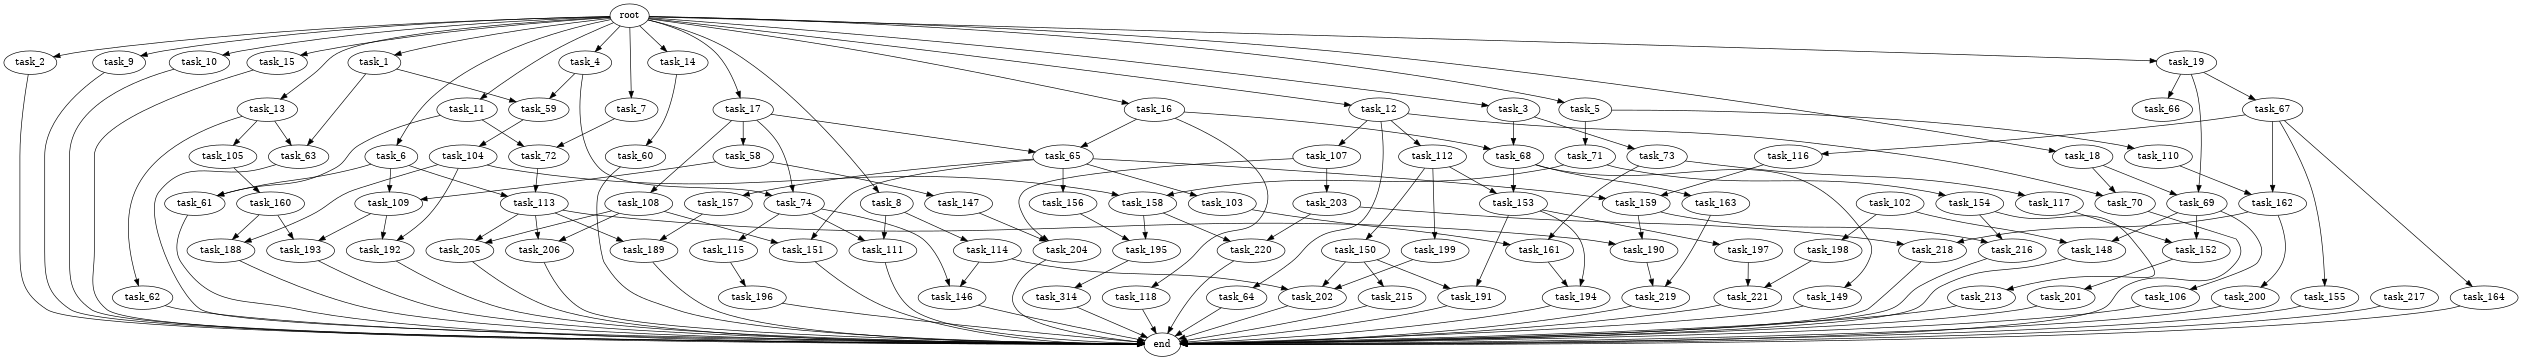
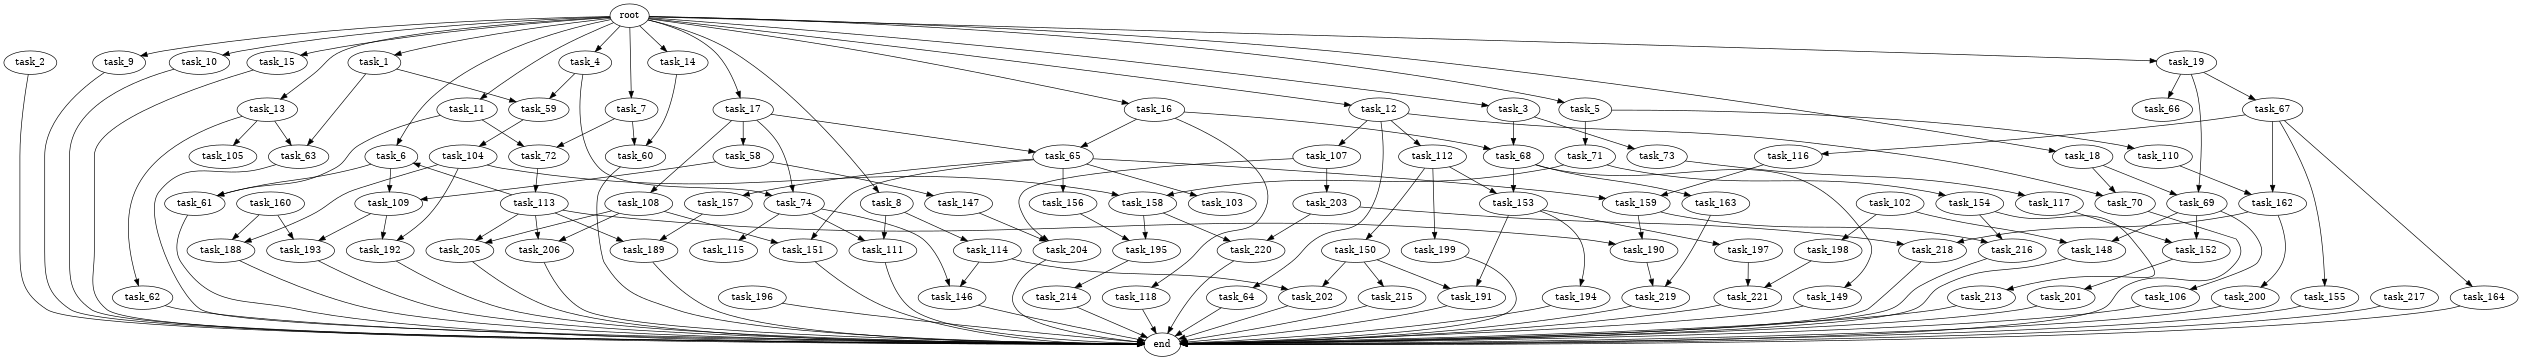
edge "root" -> "task_2": removed
edge "task_7" -> "task_60": added
edge "task_105" -> "task_160": removed
edge "task_6" -> "task_113": reversed
node "task_161": removed
edge "task_115" -> "task_196": removed
edge "task_199" -> "task_202": now "task_199" -> "end"
node "task_314": label "task_314" -> "task_214"
